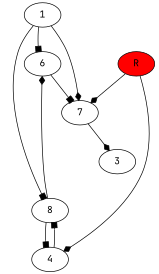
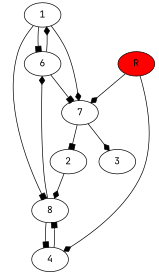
edge "6" -> "1": added
node "2": added
